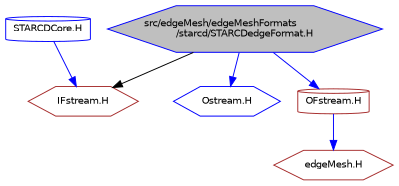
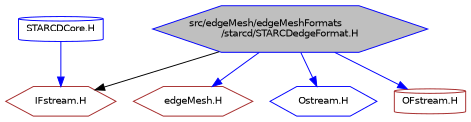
edge "OFstream.H" -> "edgeMesh.H": now "src/edgeMesh/edgeMeshFormats /starcd/STARCDedgeFormat.H" -> "edgeMesh.H"
